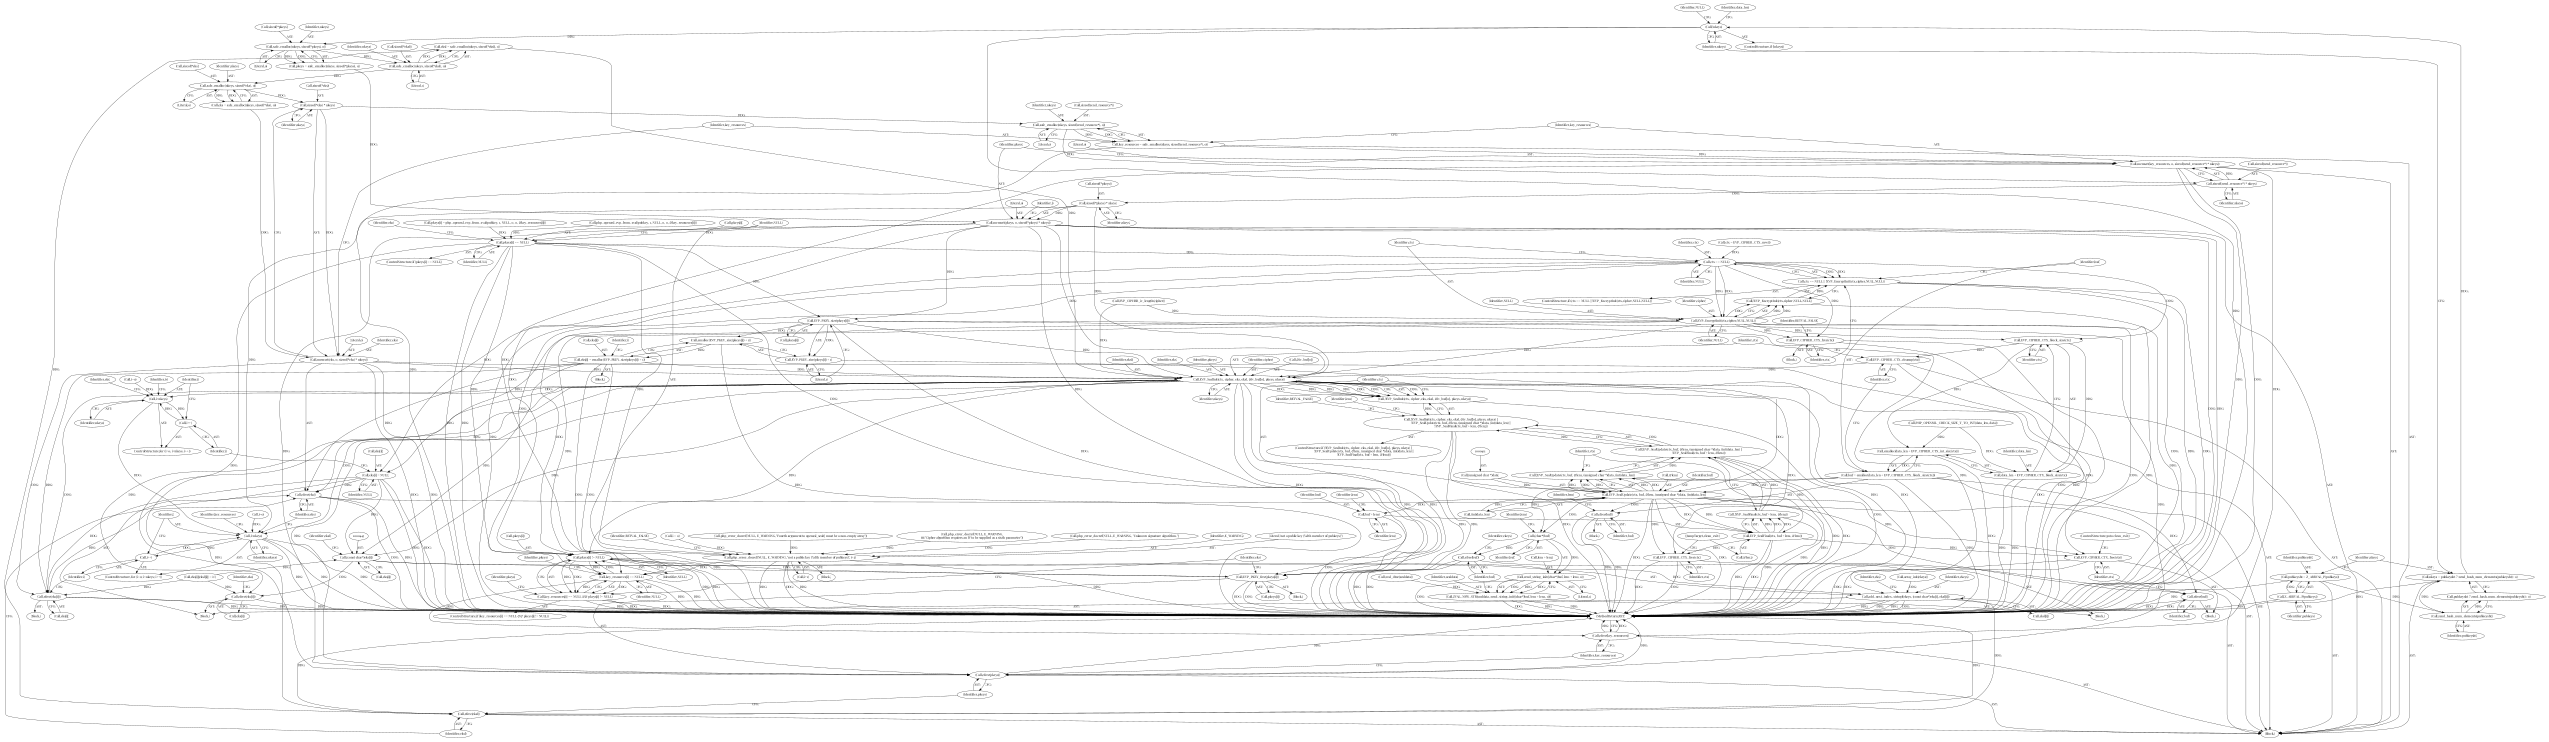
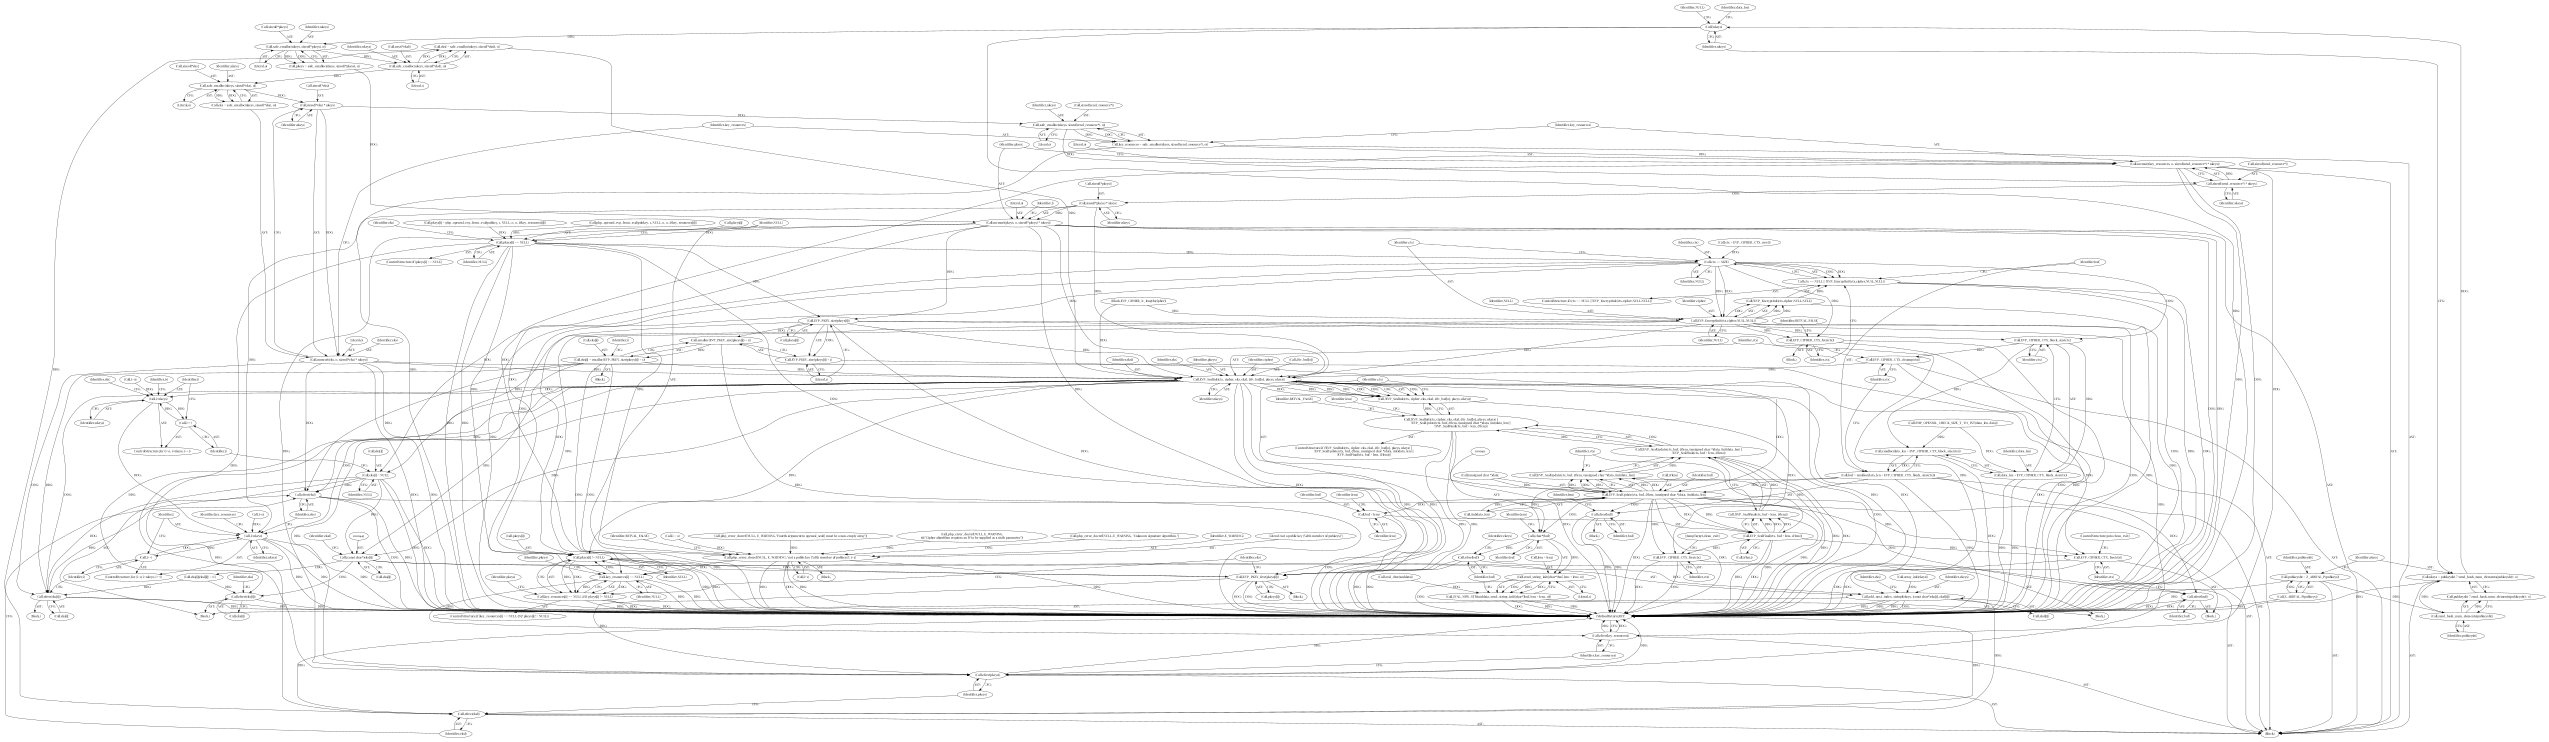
node "(Call,sizeof(*eksl))": label "(Call,sizeof(*eksl))" -> "(Call,next(*eksl))"
node "(ControlStructure,if (!nkeys))": removed
edge "(Call,eks = safe_emalloc(nkeys, sizeof(*eks), 0))" -> "(Call,memset(eks, 0, sizeof(*eks) * nkeys))": label "DDG: " -> "AST: "
node "(Call,ctx == NULL)": label "(Call,ctx == NULL)" -> "(Call,ctx == SIZE)"
edge "(Call,ctx == NULL || !EVP_EncryptInit(ctx,cipher,NULL,NULL))" -> "(Call,!EVP_EncryptInit(ctx,cipher,NULL,NULL))": removed, label "CFG:"
node "(Call,EVP_CIPHER_iv_length(cipher))": label "(Call,EVP_CIPHER_iv_length(cipher))" -> "(Block,EVP_CIPHER_iv_length(cipher))"
edge "(Call,!EVP_EncryptInit(ctx,cipher,NULL,NULL))" -> "(Call,EVP_EncryptInit(ctx,cipher,NULL,NULL))": label "CFG: " -> "AST: "
edge "(Call,memset(eks, 0, sizeof(*eks) * nkeys))" -> "(Call,efree(eks))": label "AST: " -> "DDG: "
node "(Call,emalloc(data_len + EVP_CIPHER_CTX_int_size(ctx)))": label "(Call,emalloc(data_len + EVP_CIPHER_CTX_int_size(ctx)))" -> "(Call,emalloc(data_len + EVP_CIPHER_CTX_block_size(ctx)))"
edge "1000411" -> "(Call,(unsigned char *)data)": now "1000411" -> "(Call,(char*)buf)"
edge "(JumpTarget,clean_exit:)" -> "(Call,&len2)": now "(Call,EVP_SealFinal(ctx, buf + len1, &len2))" -> "(Call,&len2)"
edge "(Call,eks[i][eksl[i]] = '0')" -> "(Call,(const char*)eks[i])": reversed
edge "(Call,pkeys[i] != NULL)" -> "(Call,key_resources[i] == NULL)": removed, label "DDG:"
node "(Identifier,sealdata)": removed
node "(Identifier,pubkeys)": removed
edge "(Call,EVP_PKEY_free(pkeys[i]))" -> "(Call,efree(pkeys))": label "AST: " -> "DDG: "
